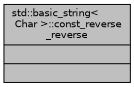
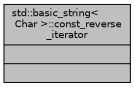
node "std::basic_string<": text "_reverse" -> "_iterator"
